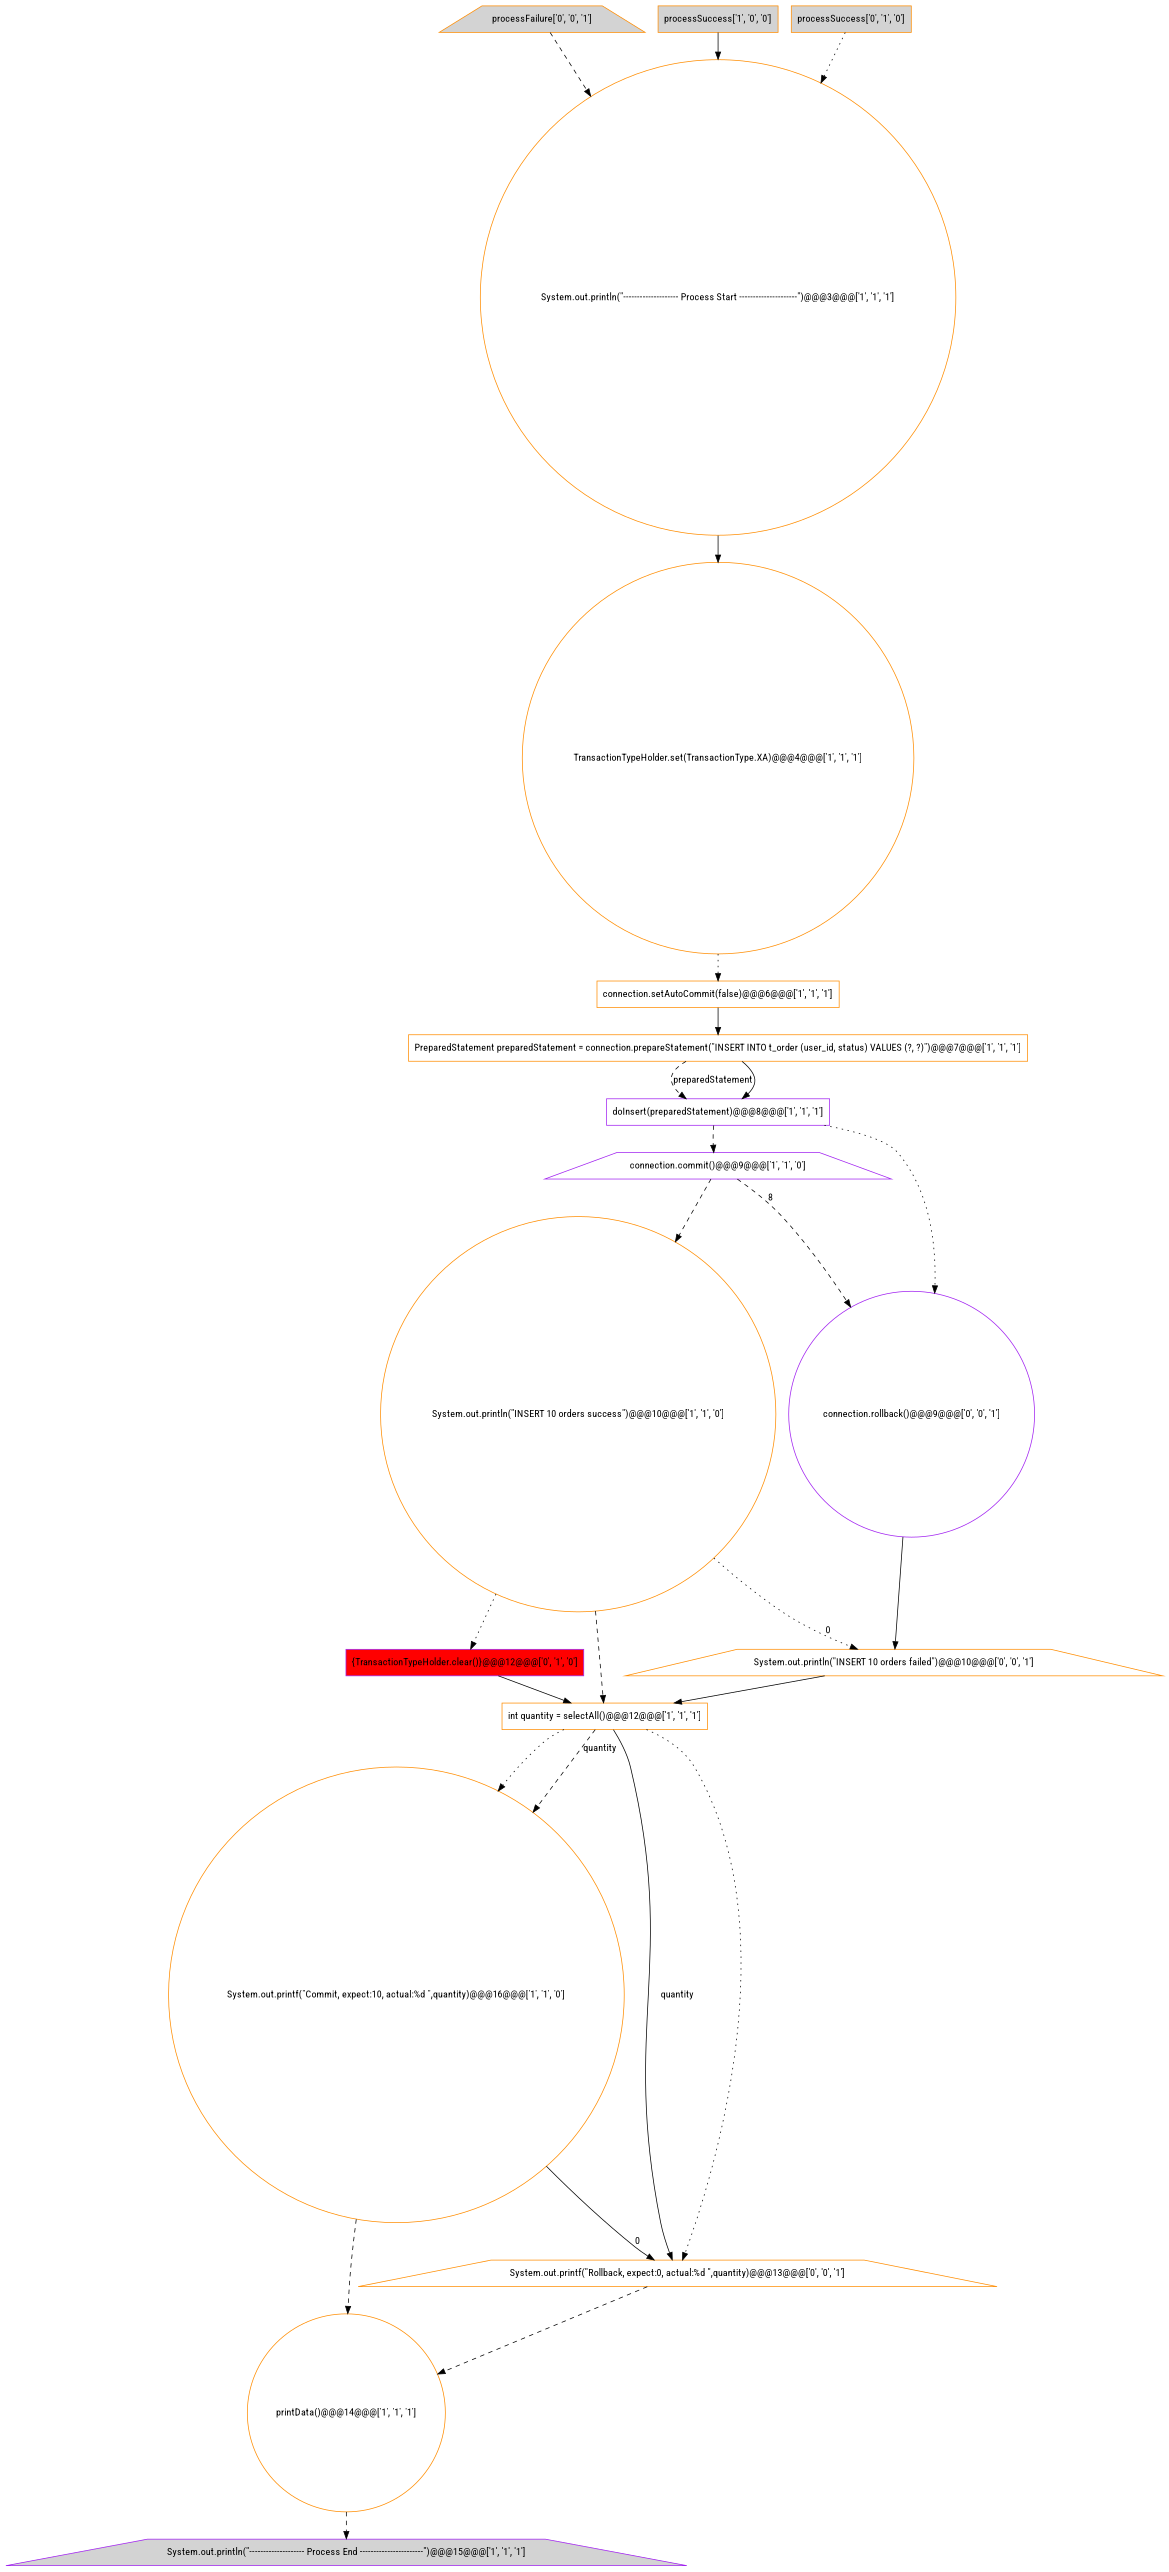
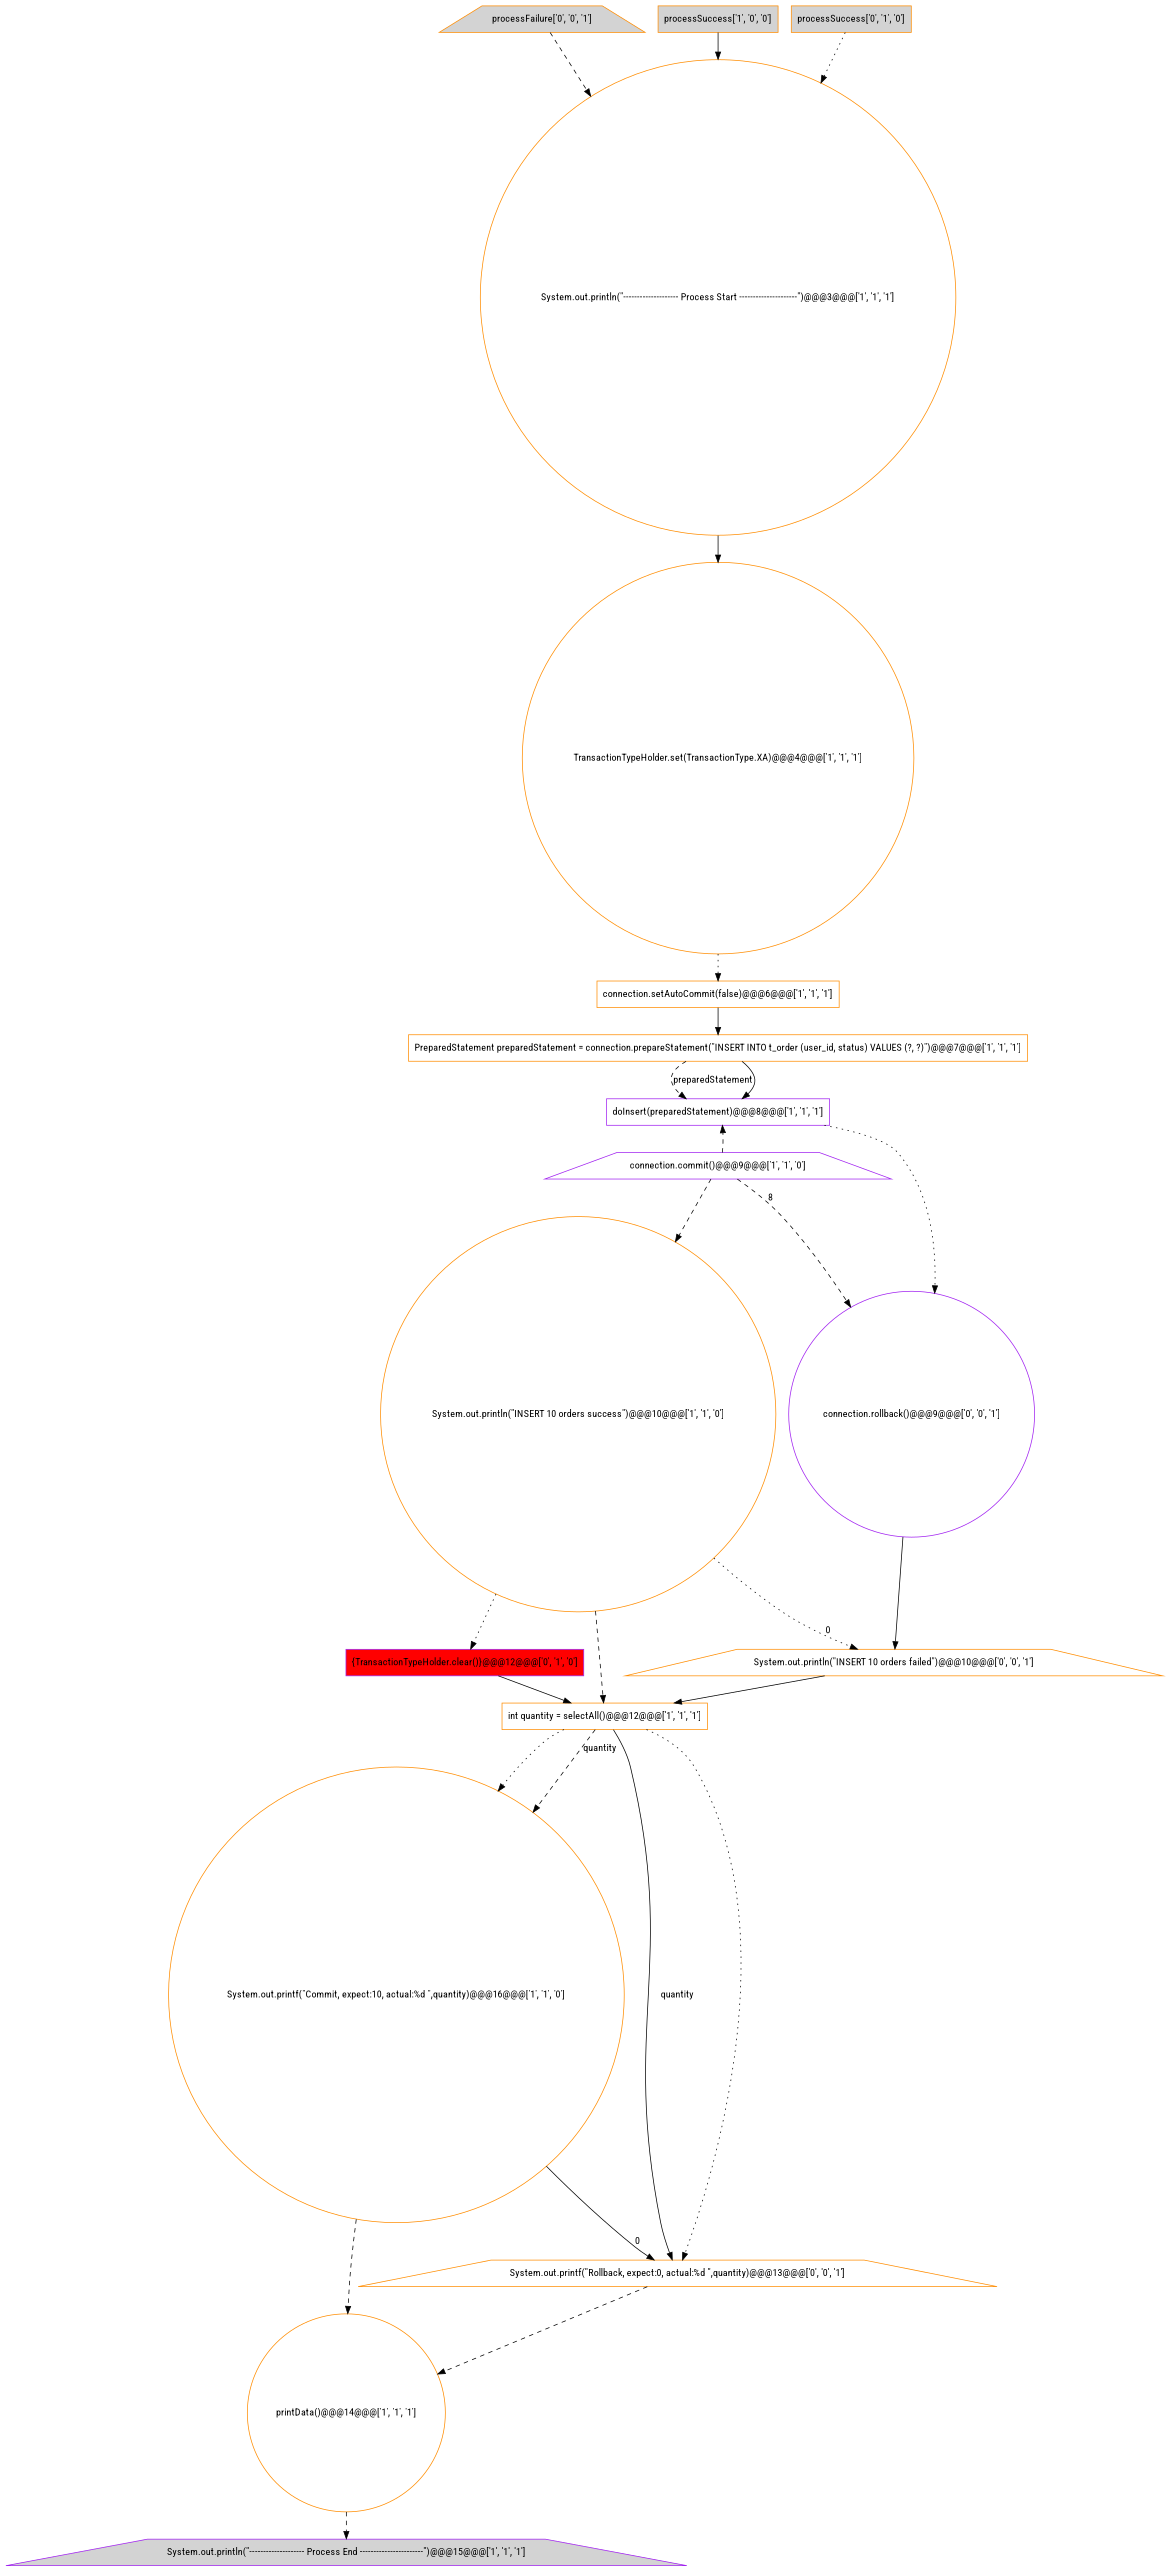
edge "doInsert(preparedStatement)@@@8@@@['1', '1', '1']" -> "connection.commit()@@@9@@@['1', '1', '0']": reversed
